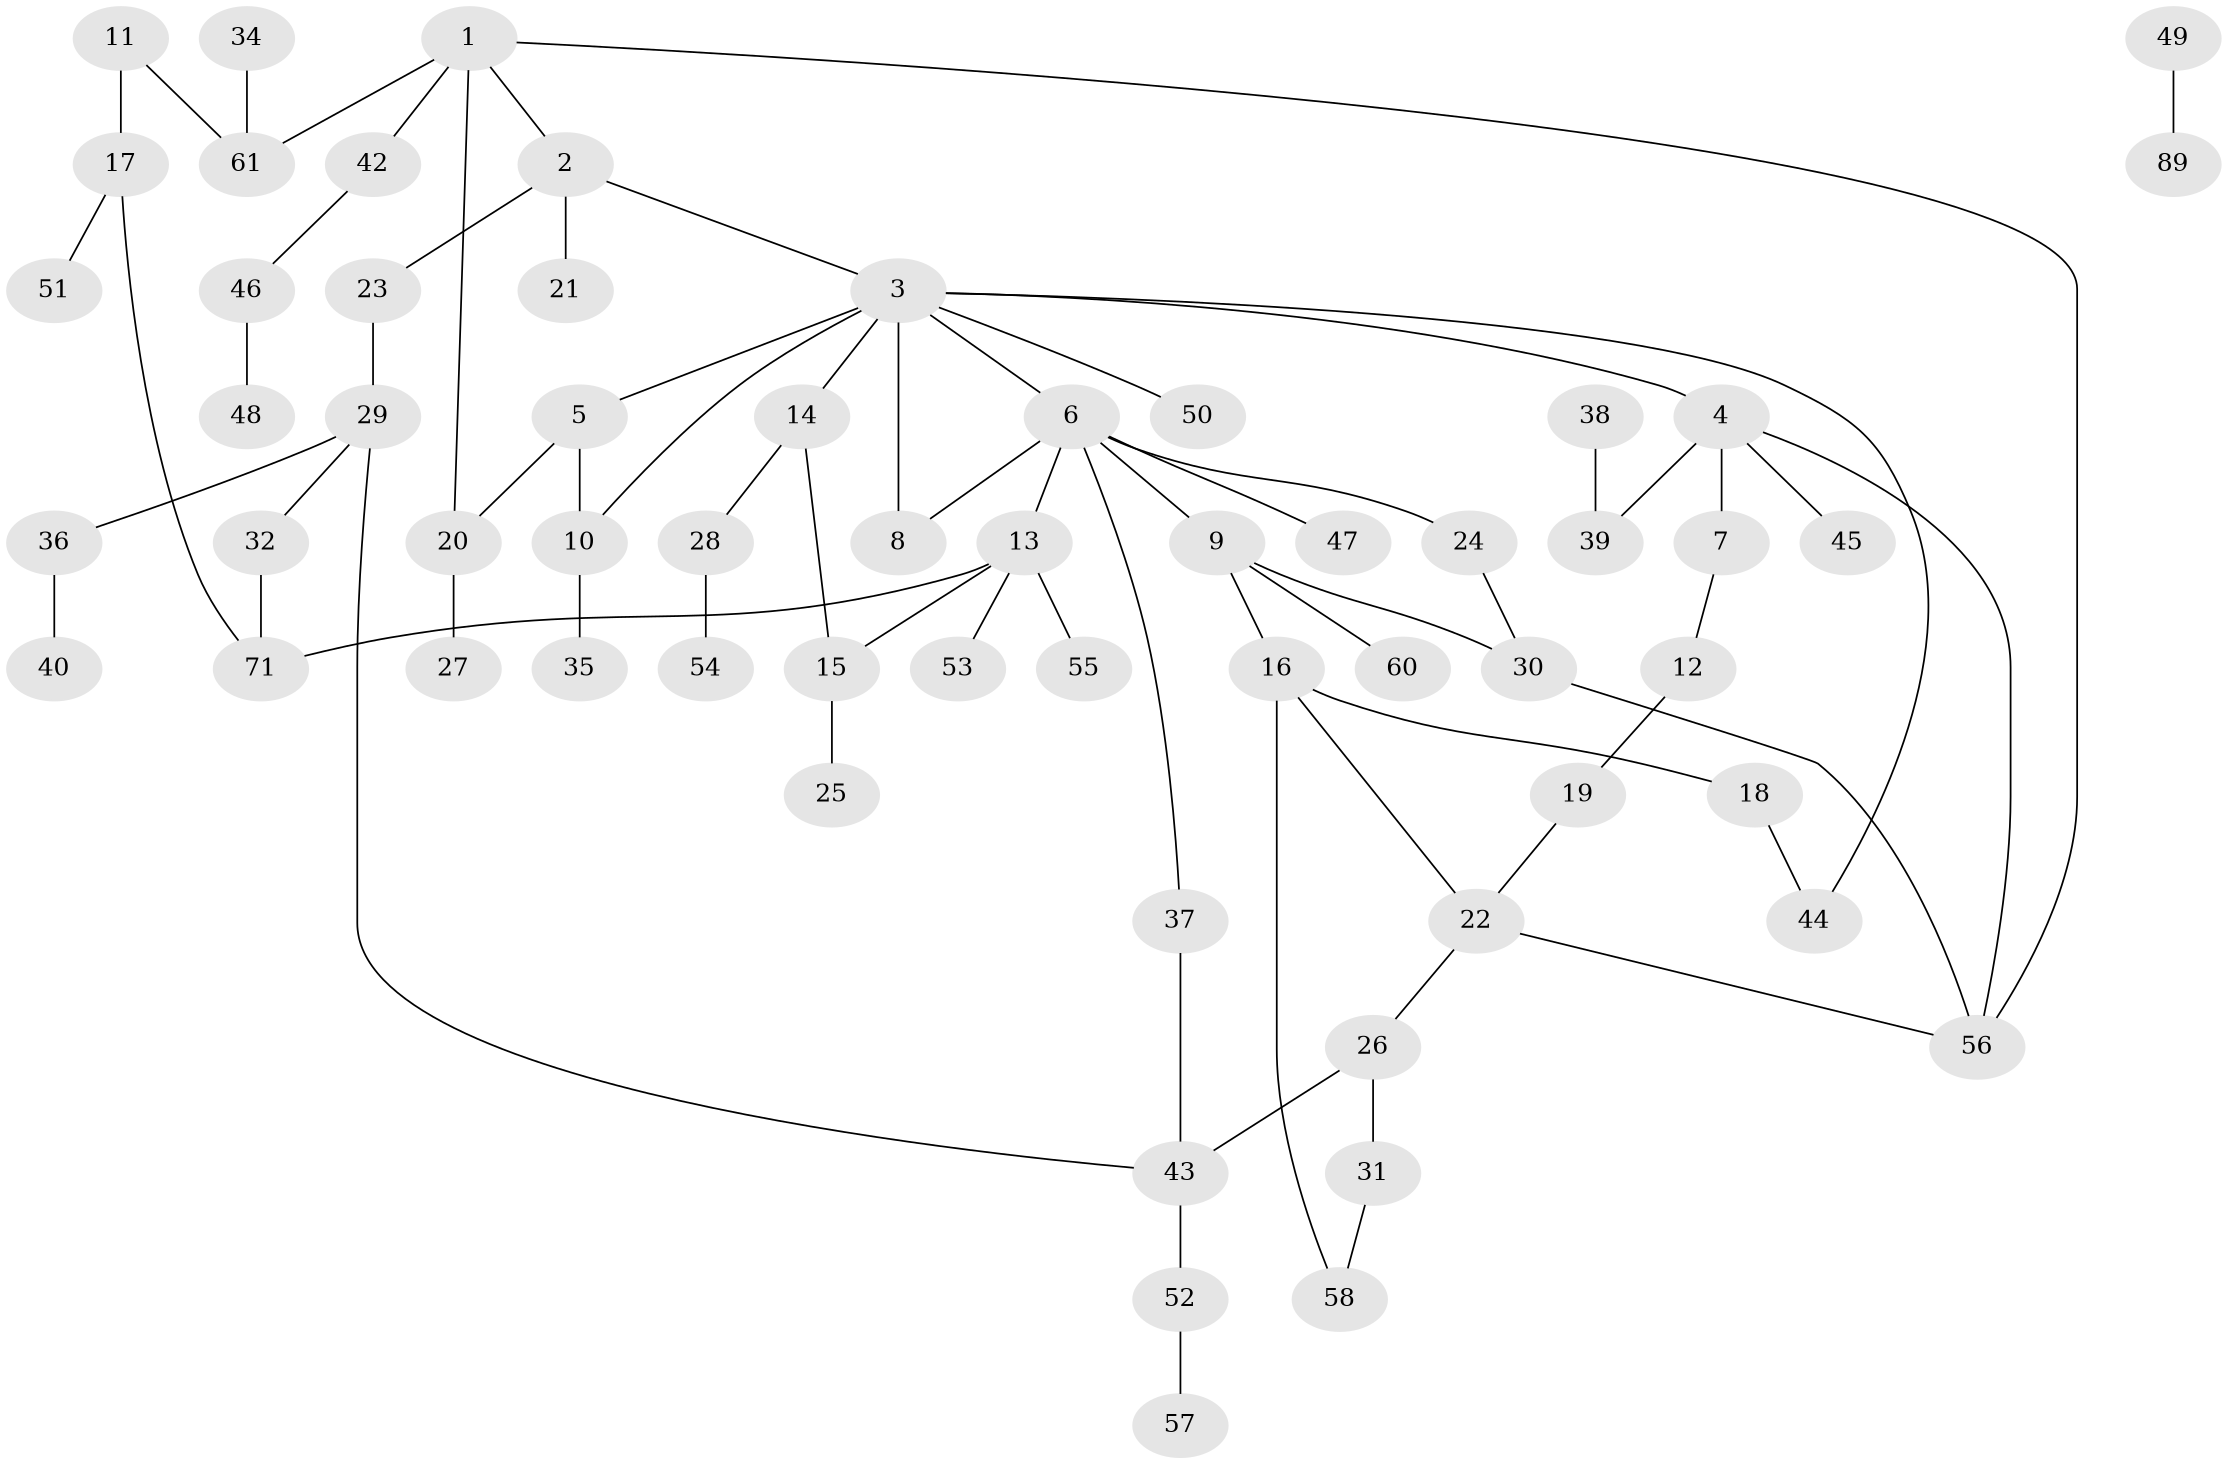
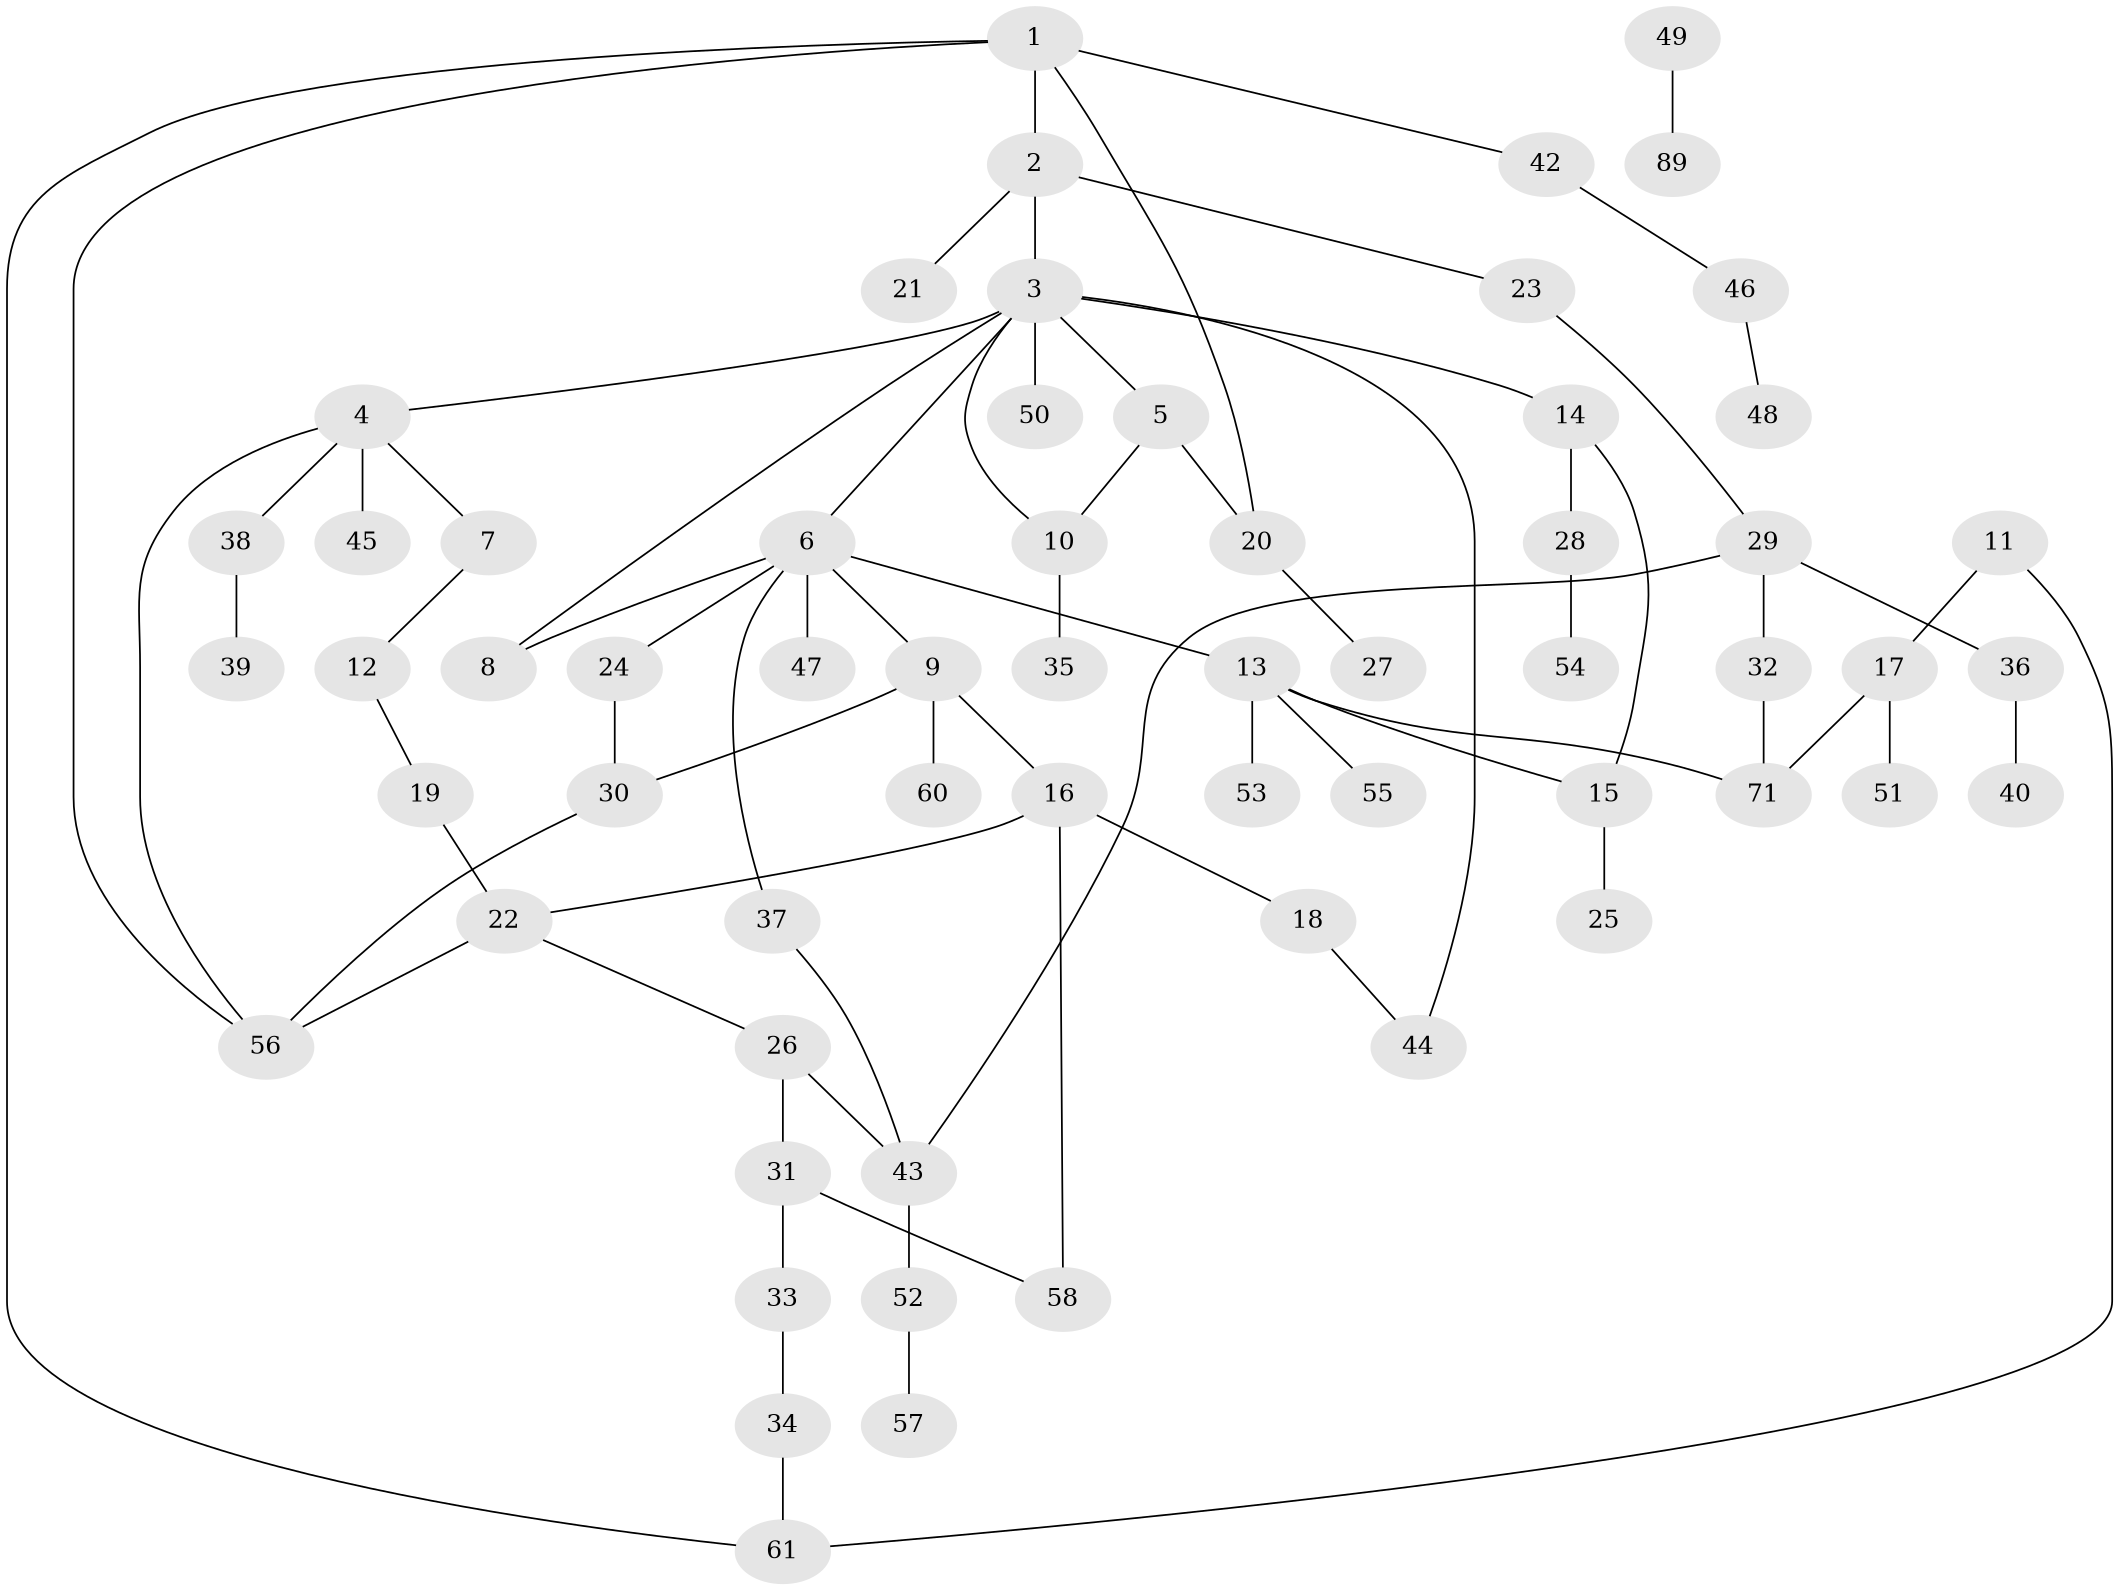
edge "4" -- "39": now "4" -- "38"
node "33": added
